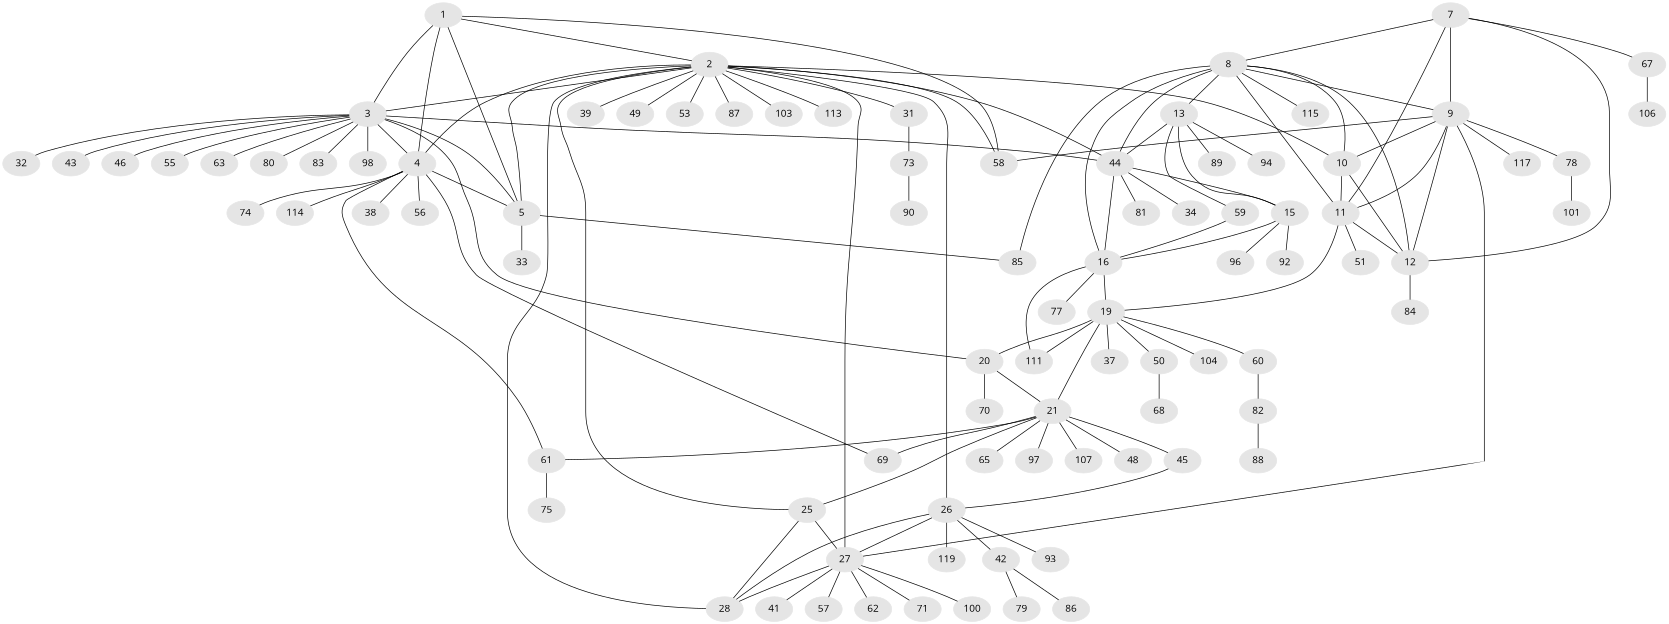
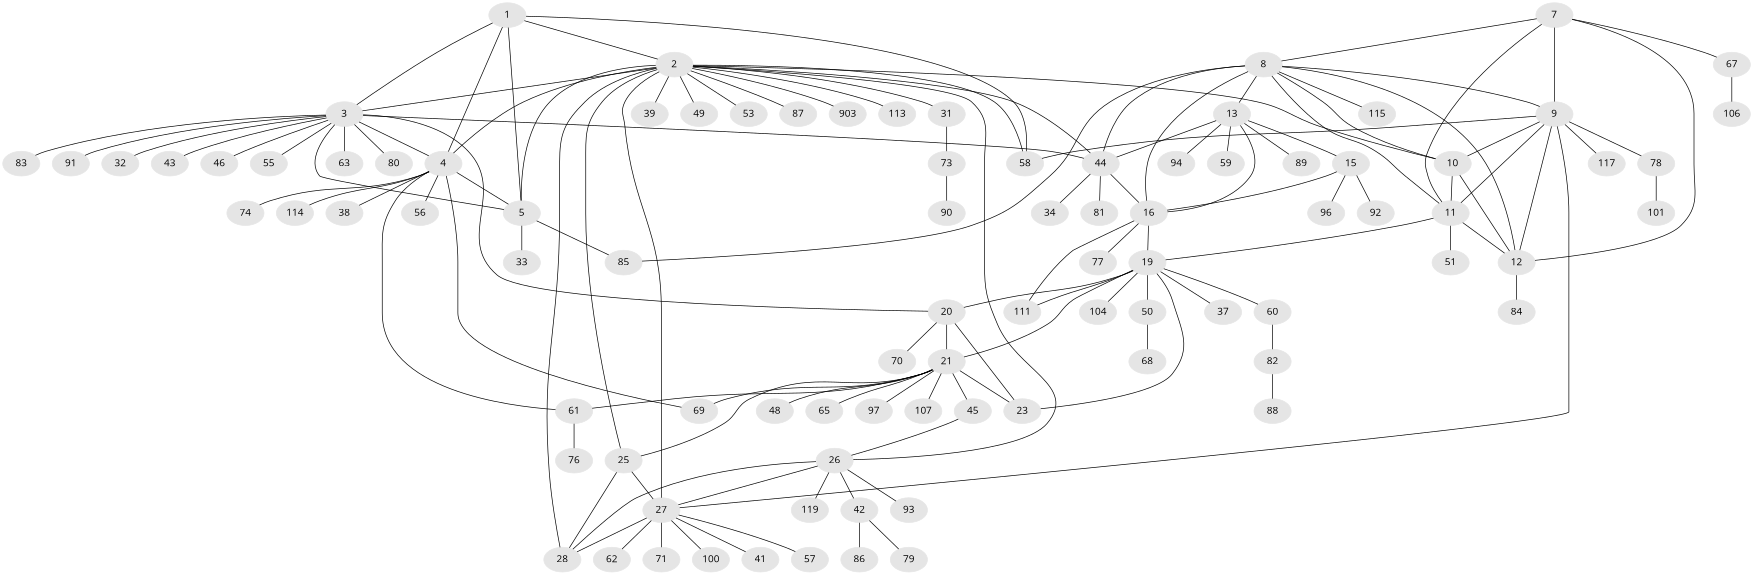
node "103": label "103" -> "903"
node "98": label "98" -> "91"
edge "44" -- "15": removed
edge "59" -- "16": now "13" -- "16"
node "23": added
node "75": label "75" -> "76"
